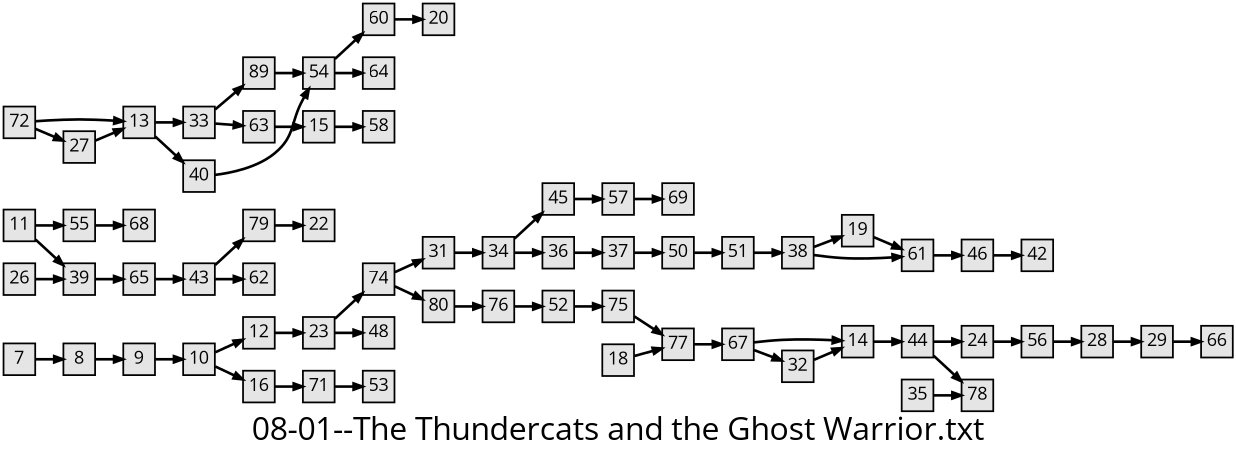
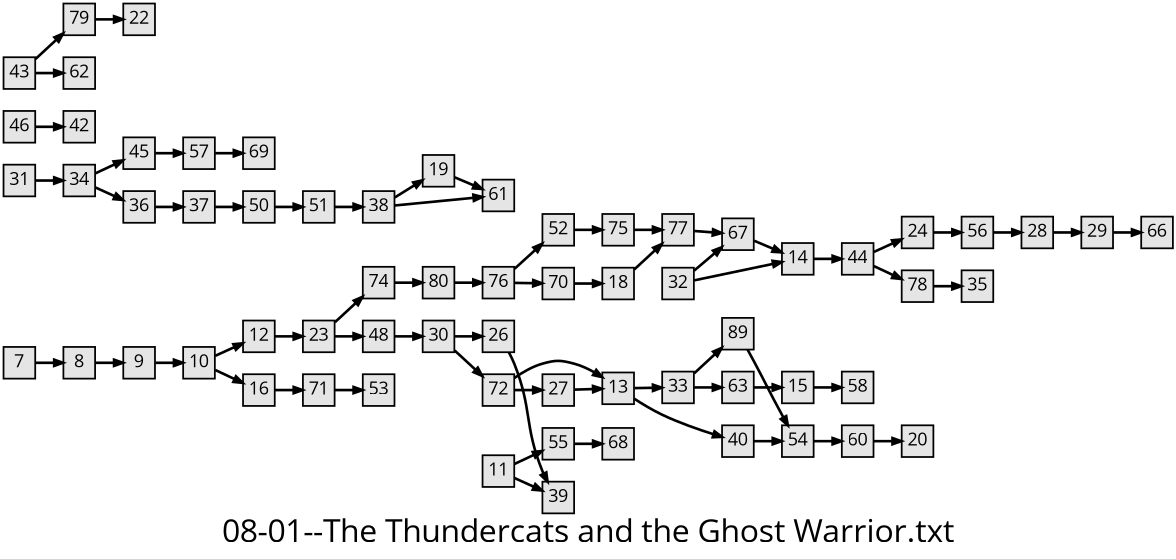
node "64": removed
edge "61" -> "46": removed
edge "74" -> "31": removed
node "65": removed
node "70": added
node "30": added
edge "67" -> "32": reversed
edge "35" -> "78": reversed
